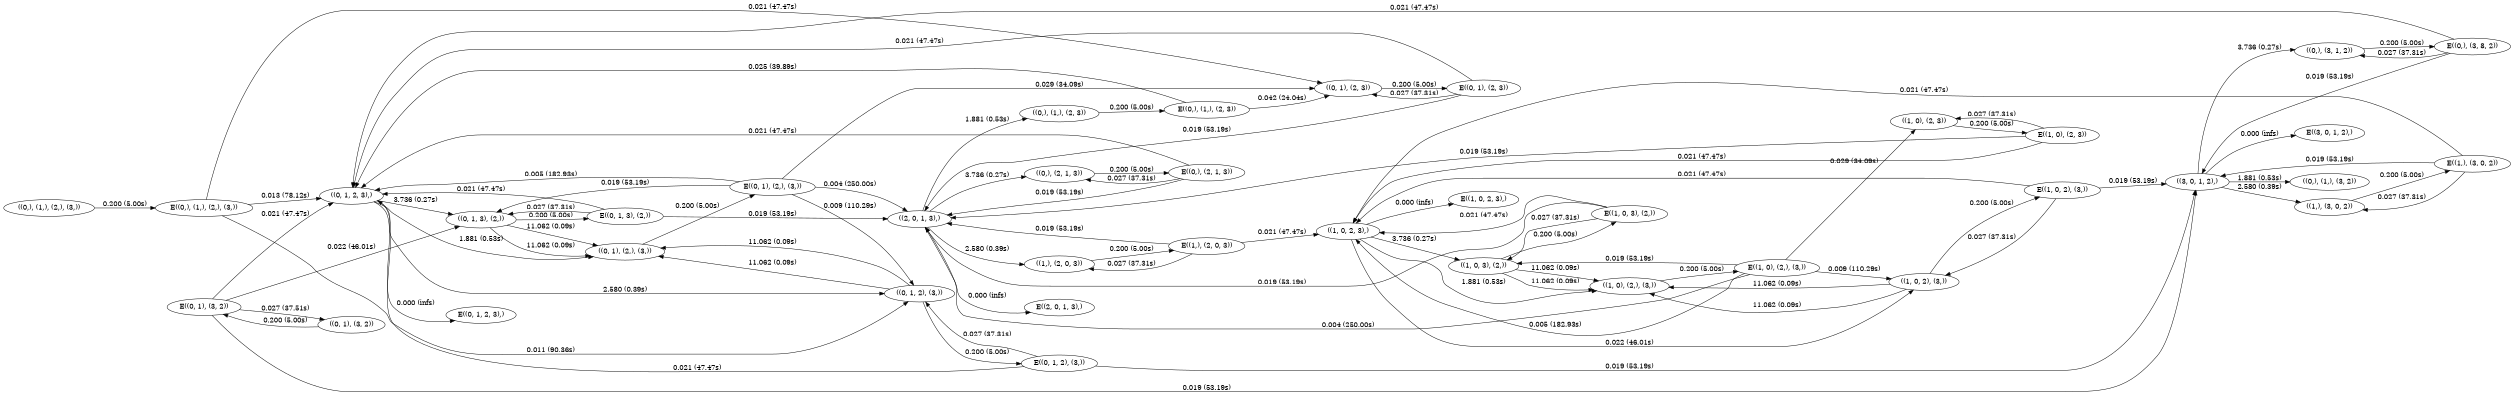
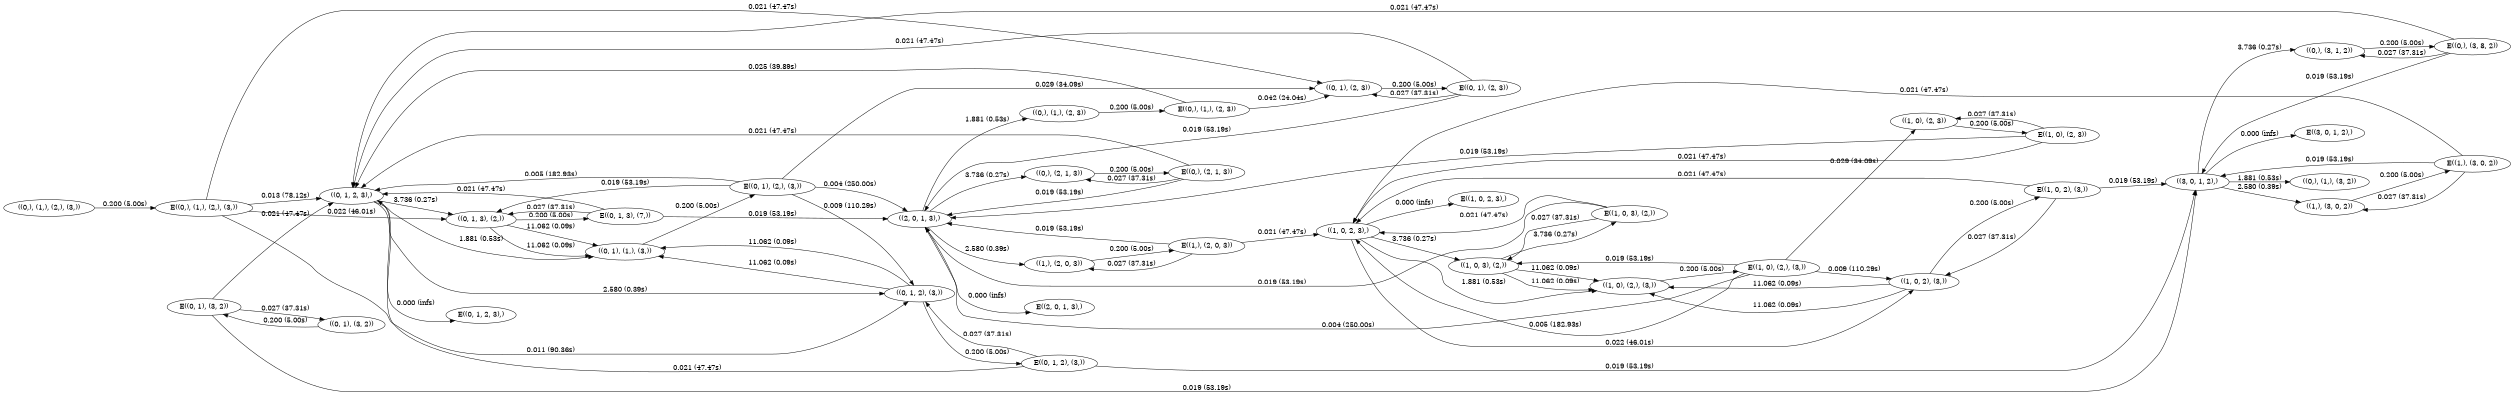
node "E((0, 1, 3), (2,))": label "E((0, 1, 3), (2,))" -> "E((0, 1, 3), (7,))"
edge "((1, 0, 3), (2,))" -> "E((1, 0, 3), (2,))": label "0.200 (5.00s)" -> "3.736 (0.27s)"
node "((0, 1), (2,), (3,))": label "((0, 1), (2,), (3,))" -> "((0, 1), (1,), (3,))"
edge "E((0, 1), (3, 2))" -> "((0, 1, 3), (2,))": now "E((0,), (1,), (2,), (3,))" -> "((0, 1, 3), (2,))"
edge "E((0, 1), (3, 2))" -> "((0, 1), (3, 2))": label "0.027 (37.51s)" -> "0.027 (37.31s)"
